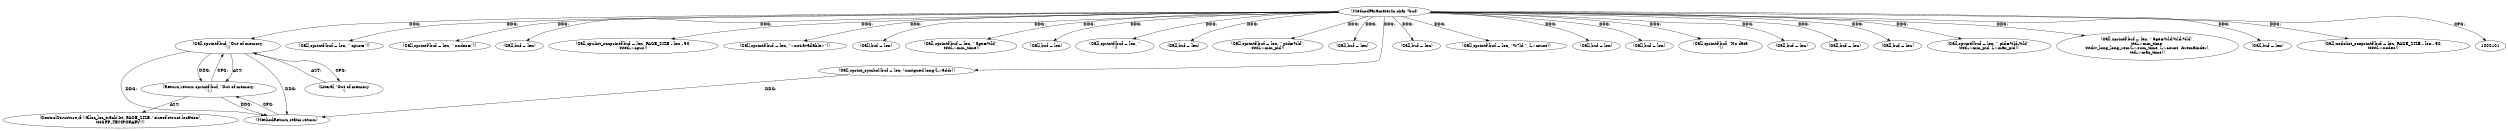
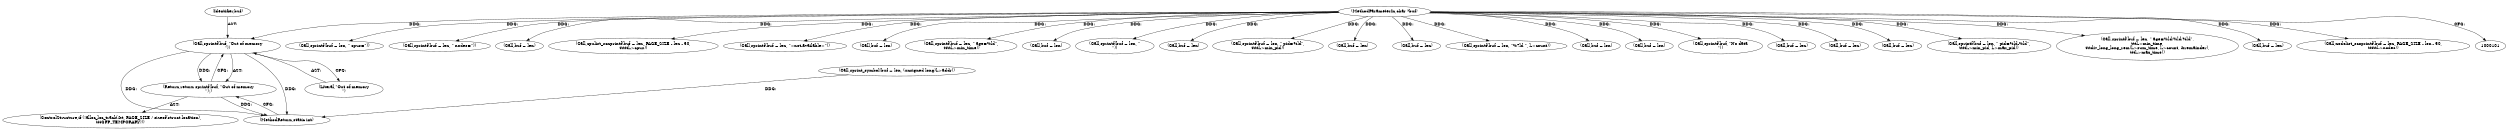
node "(Identifier,buf)": added
edge "(MethodParameterIn,char *buf)" -> "(Call,sprint_symbol(buf + len, (unsigned long)l->addr))": removed, label "DDG:"
node "(MethodReturn,static return)": label "(MethodReturn,static return)" -> "(MethodReturn,static int)"
